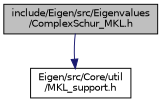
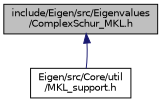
edge "include/Eigen/src/Eigenvalues /ComplexSchur_MKL.h" -> "Eigen/src/Core/util /MKL_support.h": reversed
